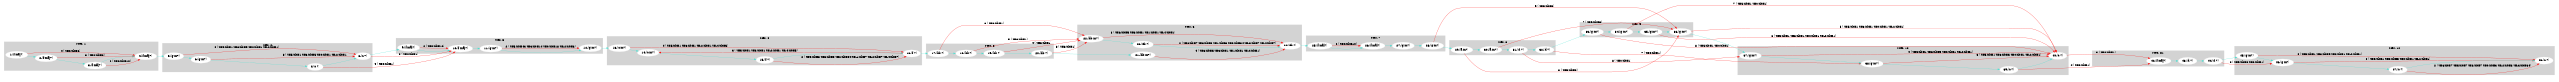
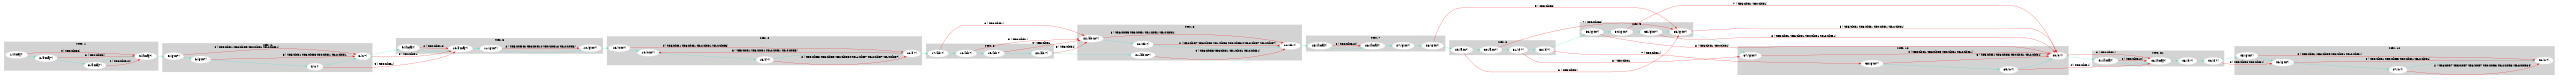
edge "37:(g m7)" -> "38:(g m7)": removed
node "41:(f maj7)": added
